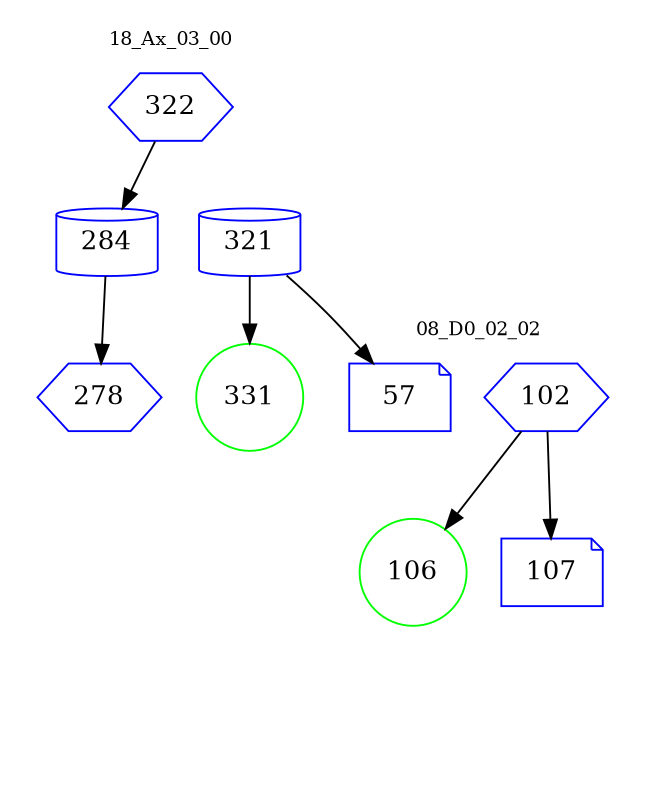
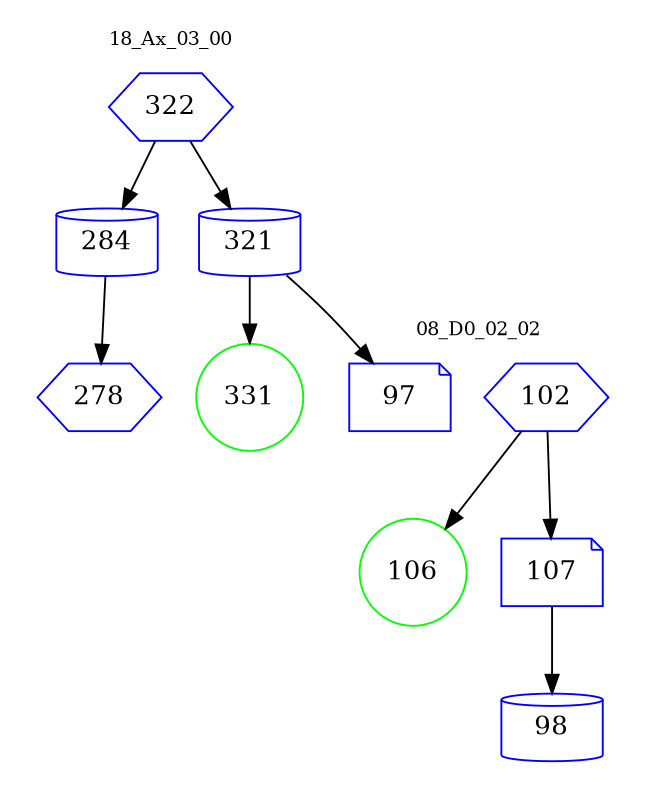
edge "322" -> "321": added
node "57": label "57" -> "97"
node "98": added
